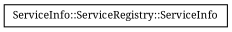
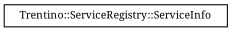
node "ServiceInfo::ServiceRegistry::ServiceInfo": label "ServiceInfo::ServiceRegistry::ServiceInfo" -> "Trentino::ServiceRegistry::ServiceInfo"
